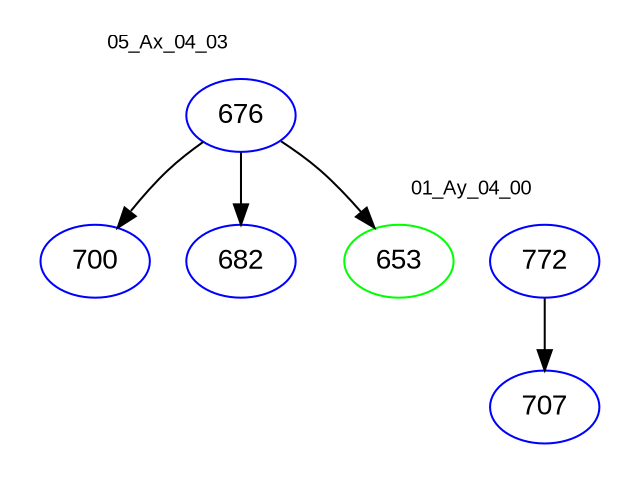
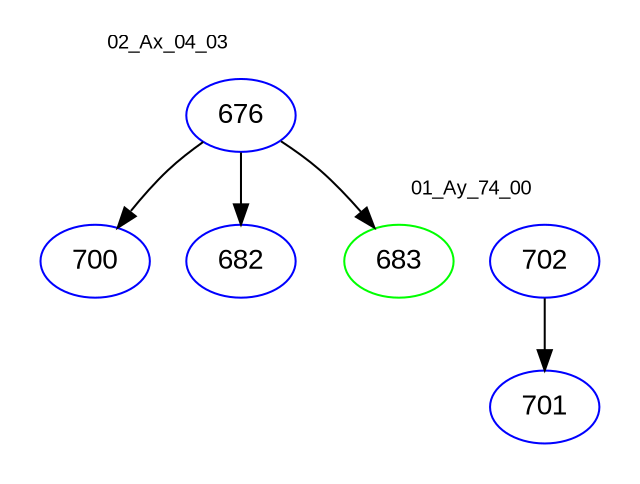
cluster "05_Ax_04_03": label "05_Ax_04_03" -> "02_Ax_04_03"
cluster "01_Ay_04_00": label "01_Ay_04_00" -> "01_Ay_74_00"
node "653": label "653" -> "683"
node "772": label "772" -> "702"
node "707": label "707" -> "701"
